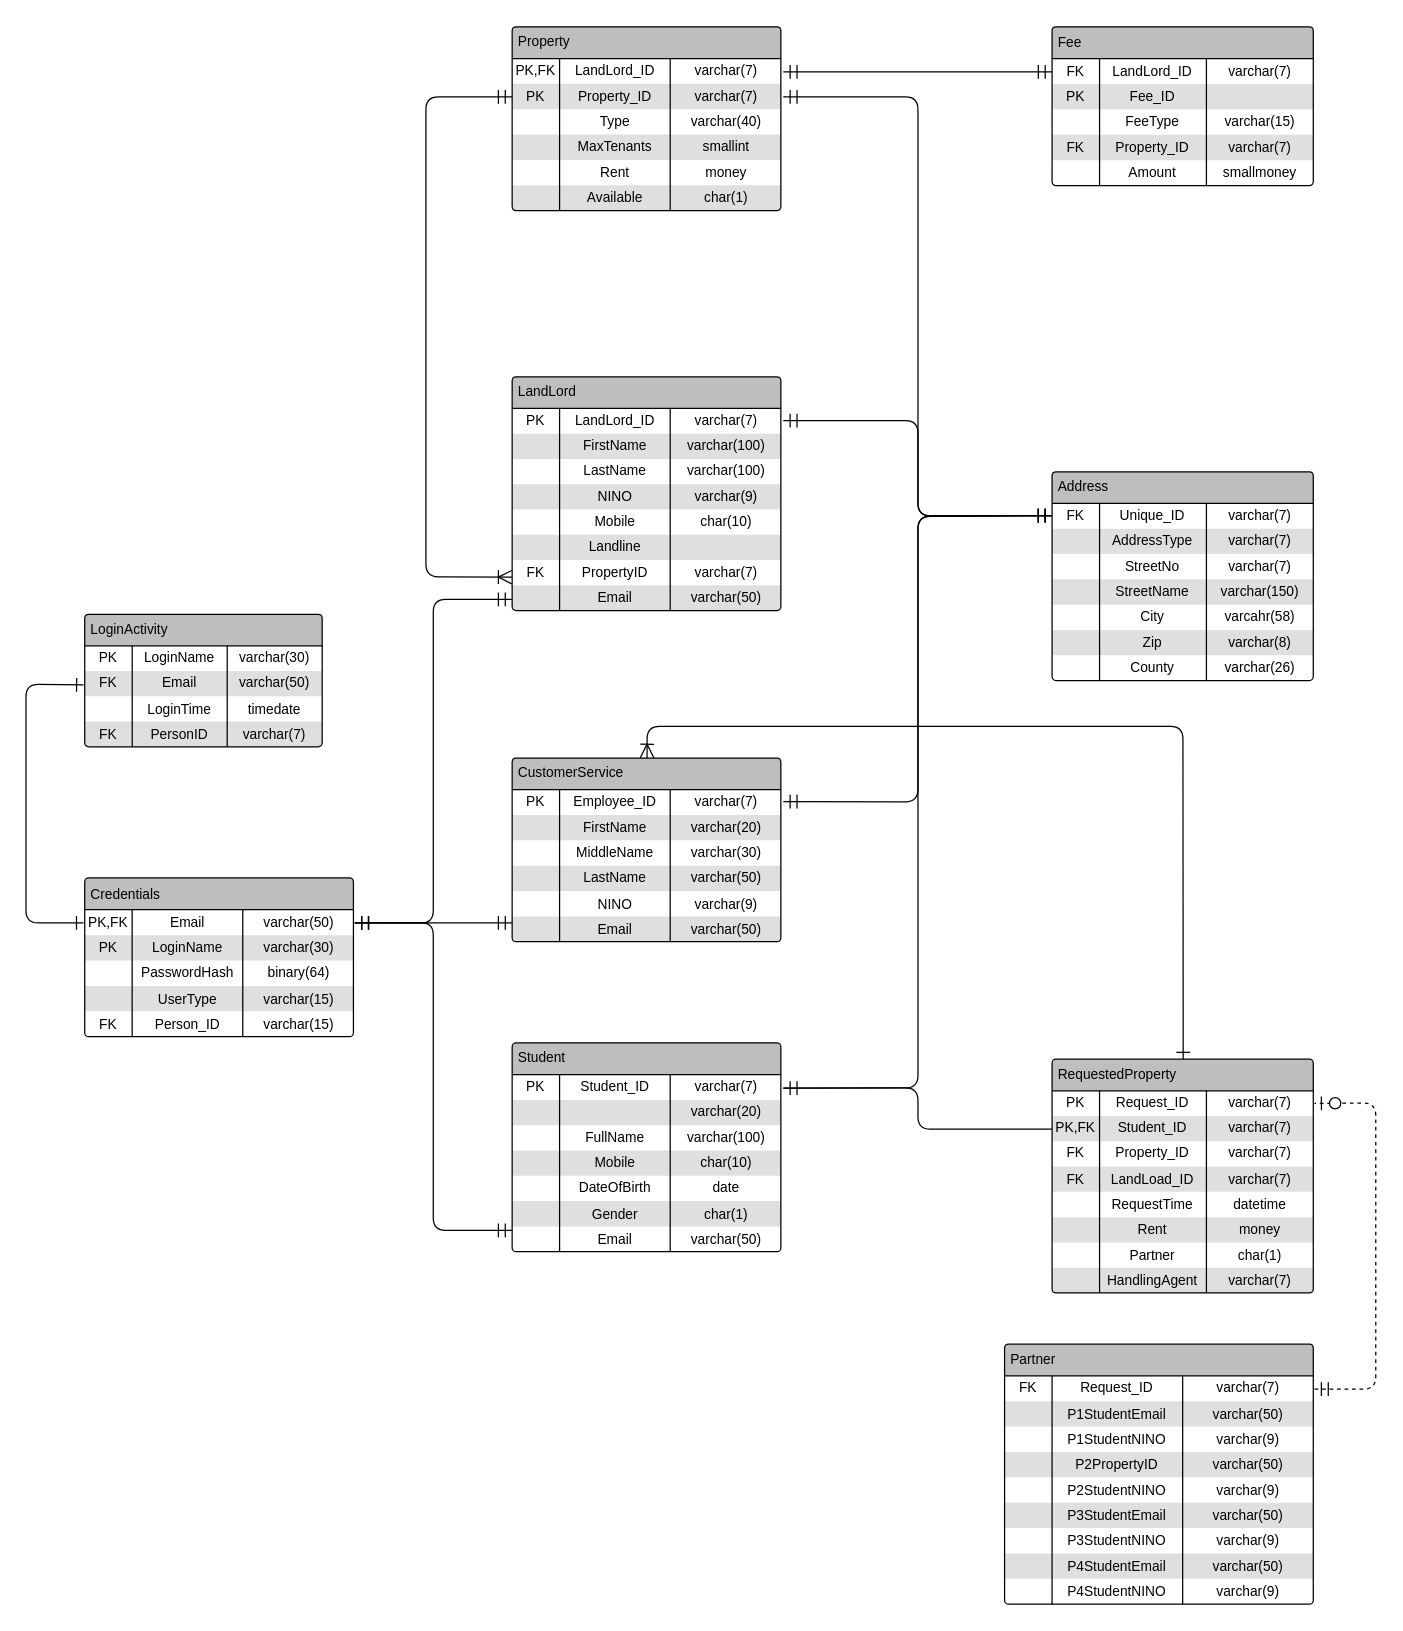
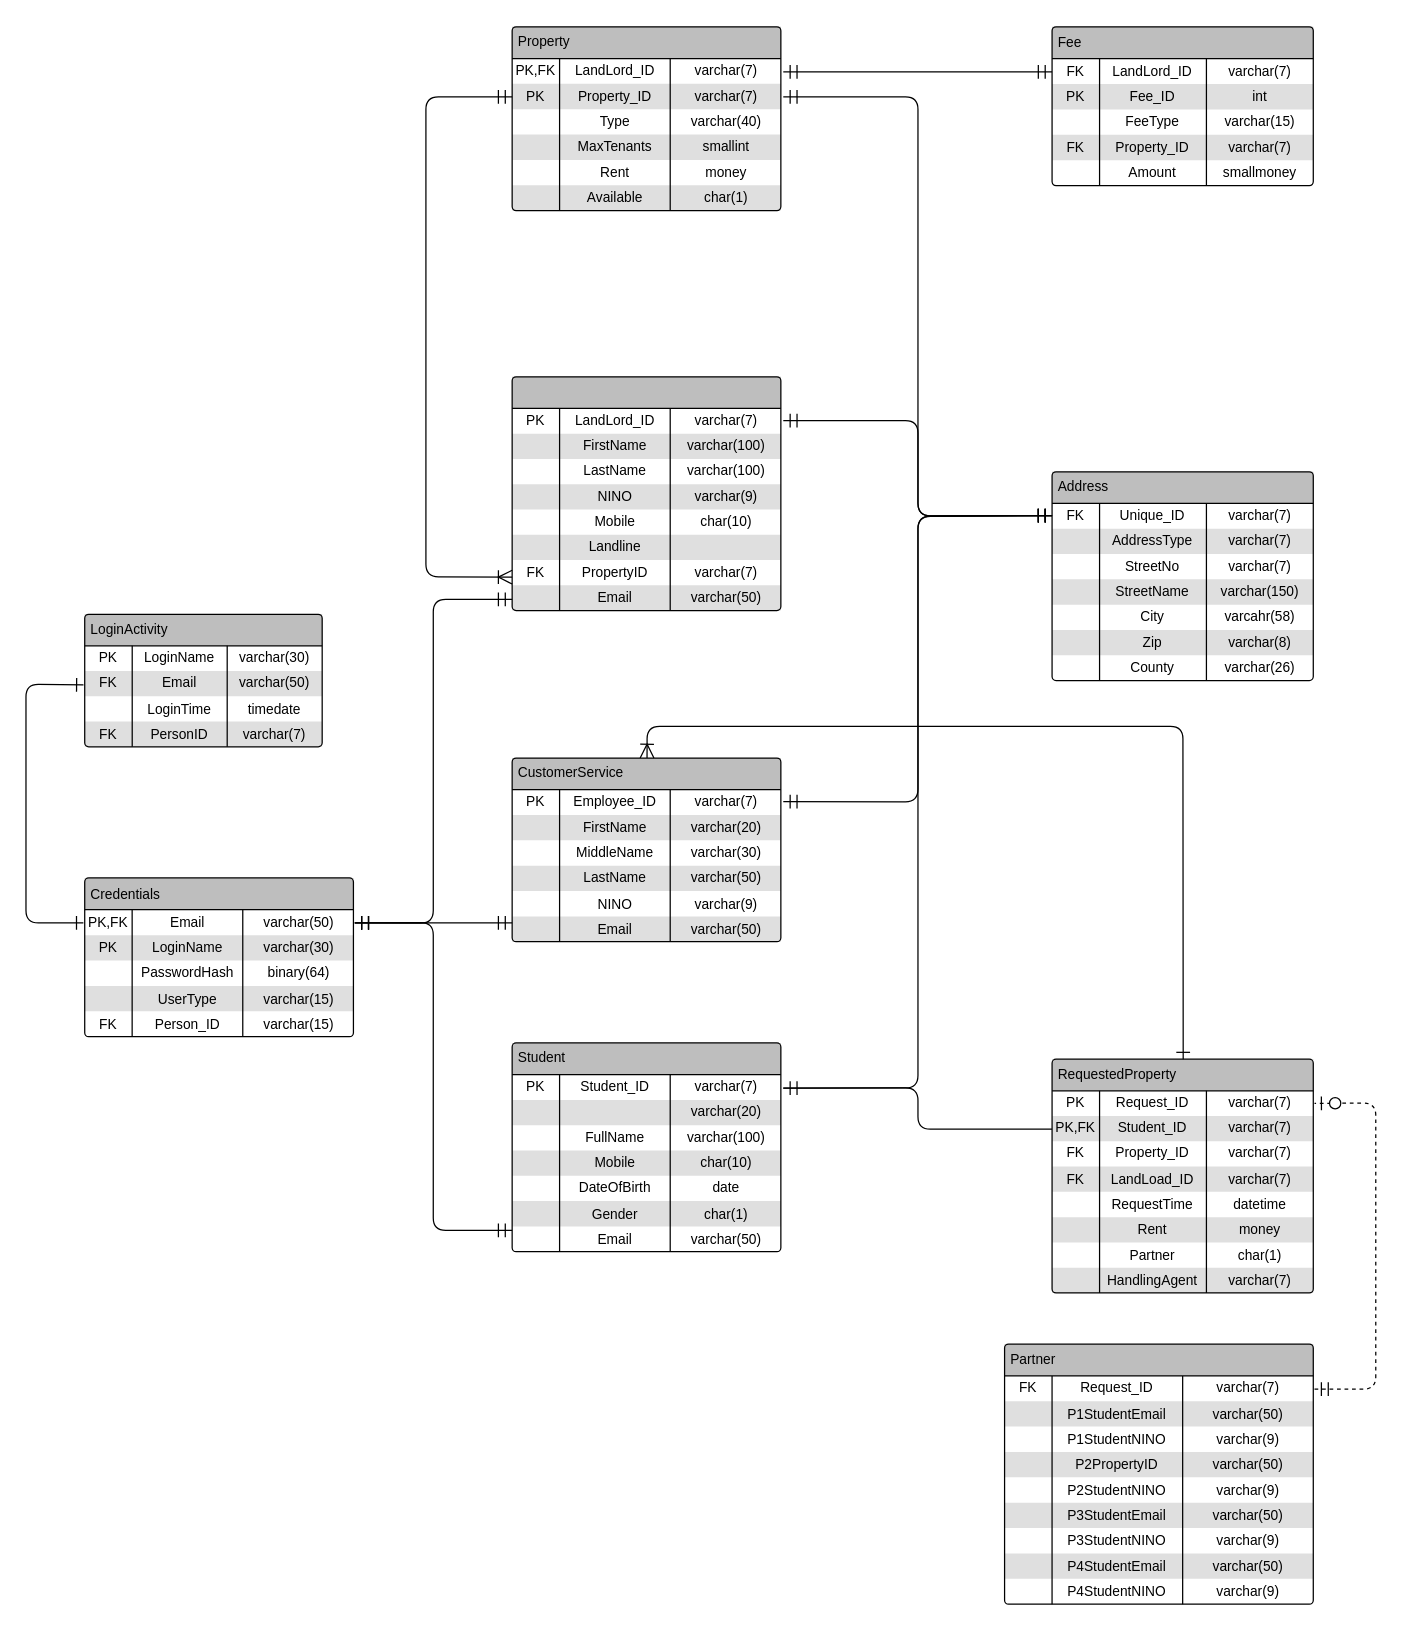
node "int": added
node "LandLord": removed
